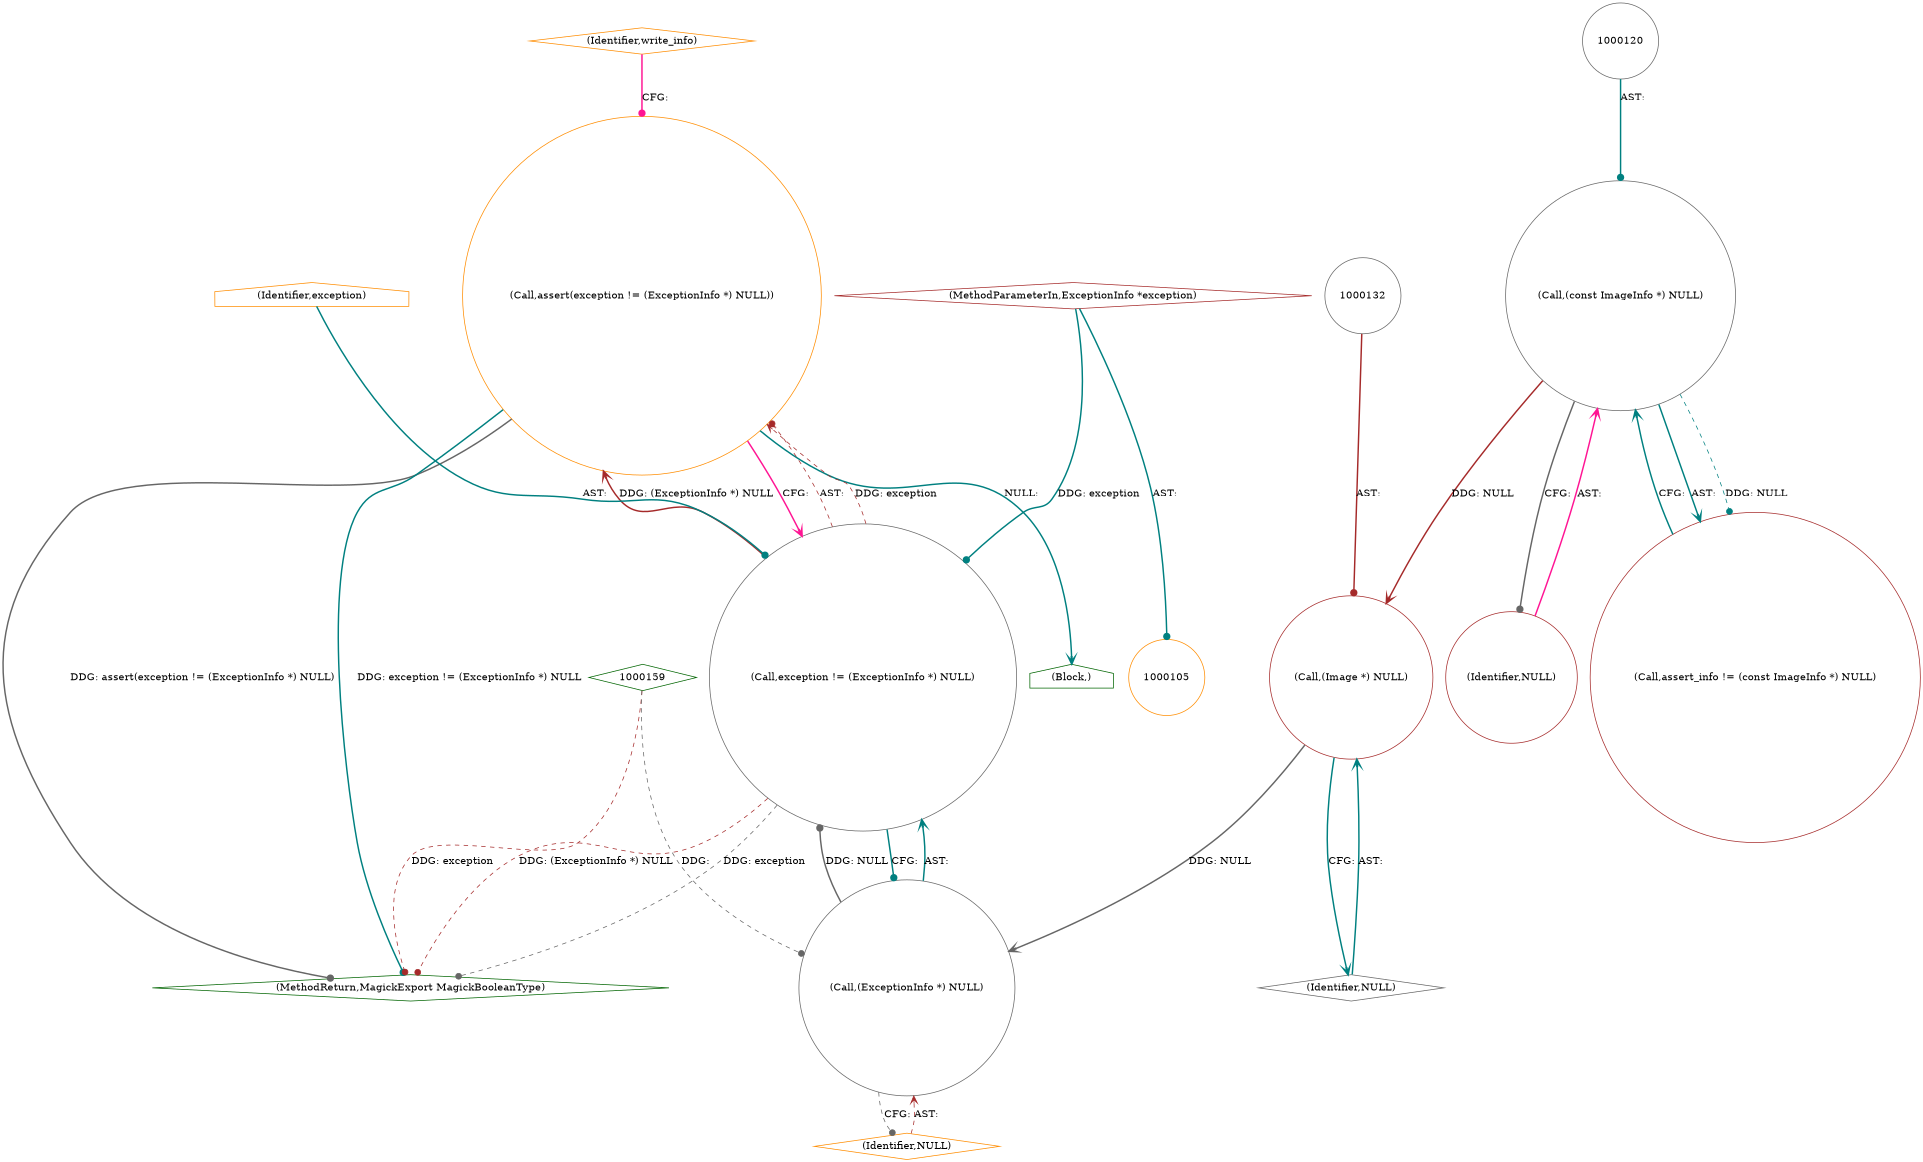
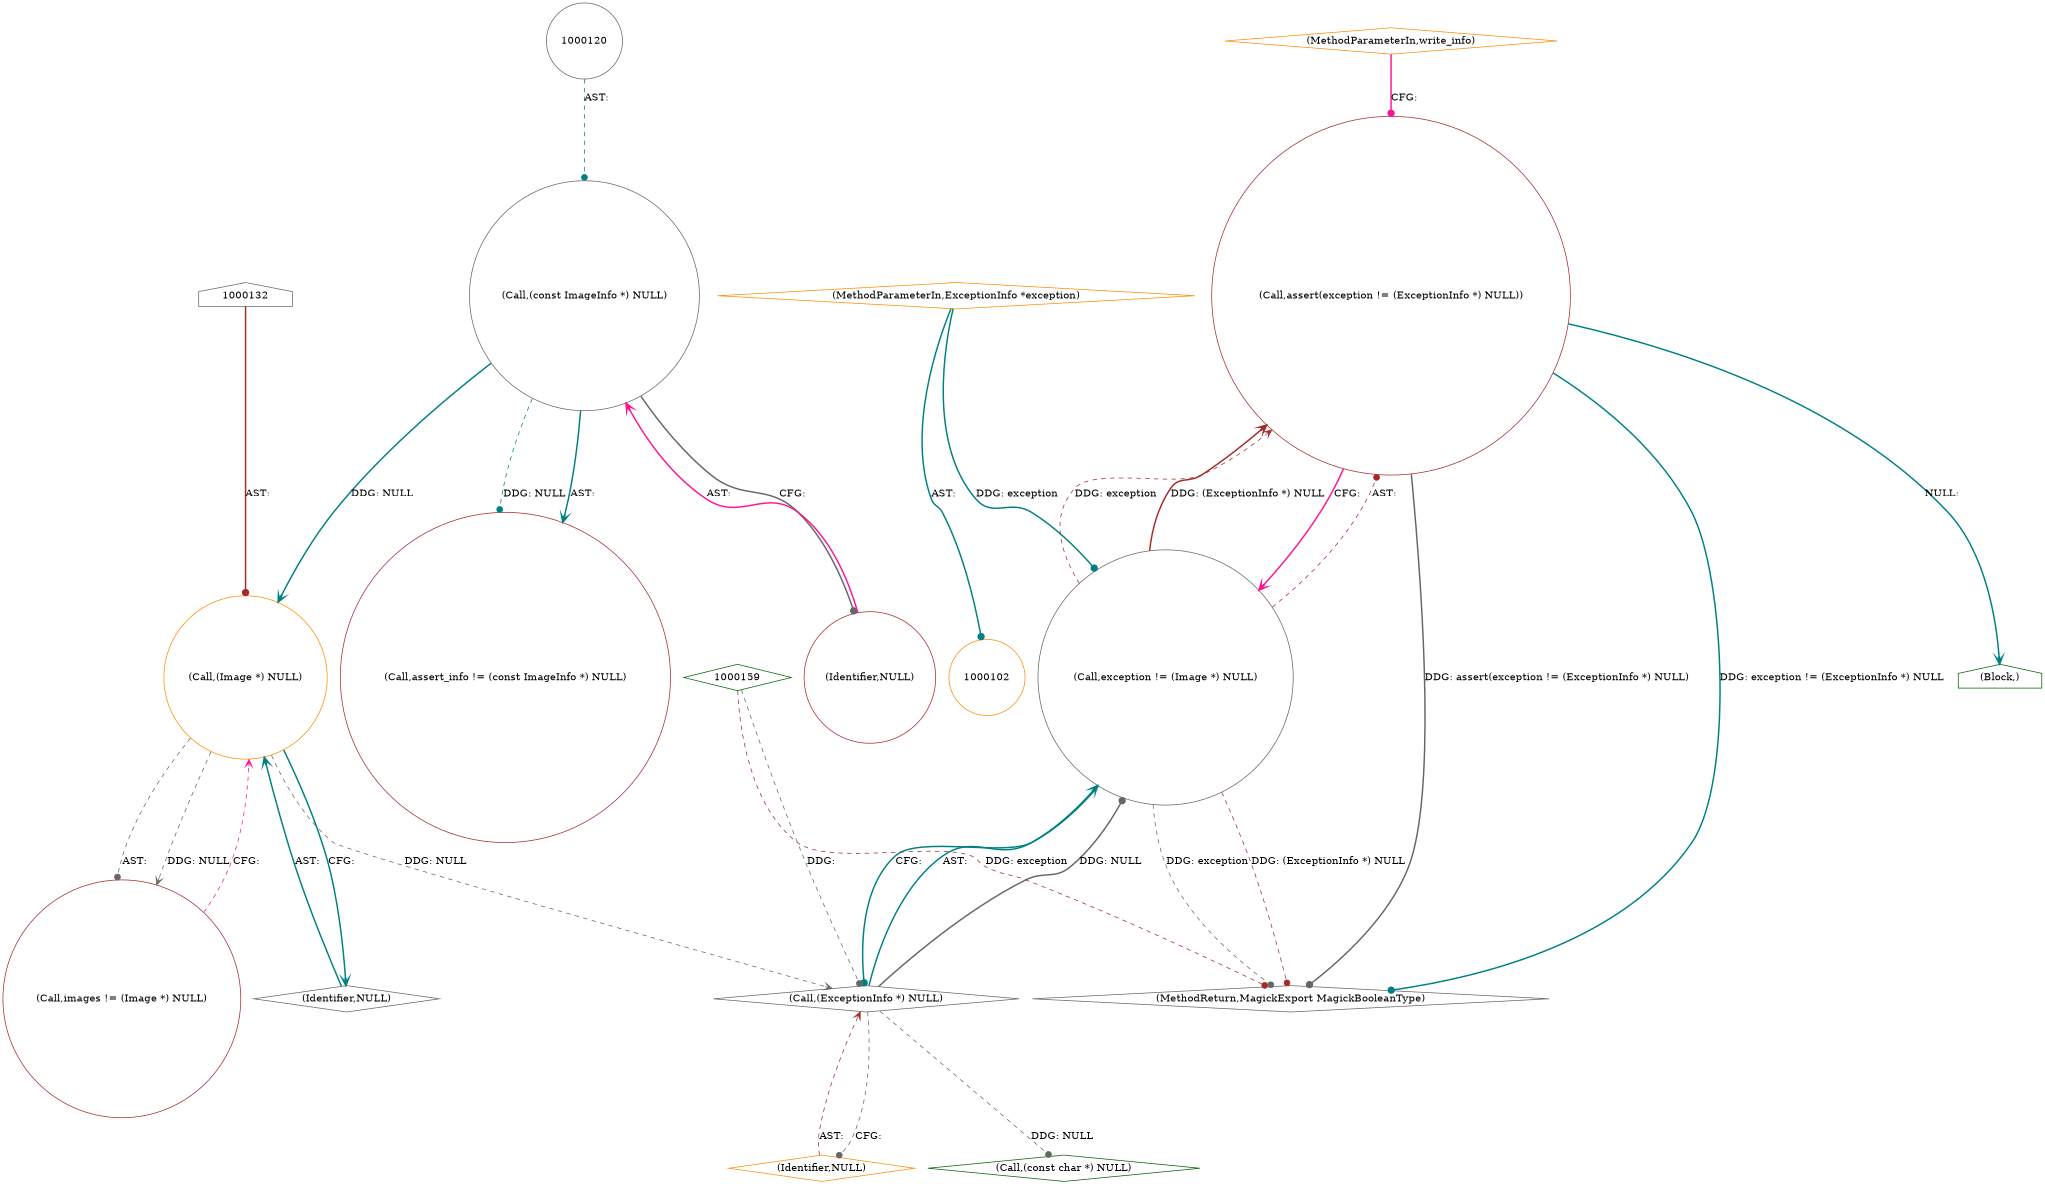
node "(Identifier,write_info)": label "(Identifier,write_info)" -> "(MethodParameterIn,write_info)"
edge "1000120" -> "(Call,(const ImageInfo *) NULL)": style bold -> dashed
node "(Identifier,exception)": removed
node "(Call,assert(exception != (ExceptionInfo *) NULL))": color darkorange -> brown
node "(MethodParameterIn,ExceptionInfo *exception)": color brown -> darkorange
node "1000132": shape circle -> house
edge "(Call,assert_info != (const ImageInfo *) NULL)" -> "(Call,(const ImageInfo *) NULL)": removed, label "CFG:"
edge "(Call,(const ImageInfo *) NULL)" -> "(Call,(Image *) NULL)": color brown -> teal
node "(Call,exception != (ExceptionInfo *) NULL)": label "(Call,exception != (ExceptionInfo *) NULL)" -> "(Call,exception != (Image *) NULL)"
node "1000105": label "1000105" -> "1000102"
node "(Call,(Image *) NULL)": color brown -> darkorange
edge "(Call,(Image *) NULL)" -> "(Call,(ExceptionInfo *) NULL)": style bold -> dashed
node "(MethodReturn,MagickExport MagickBooleanType)": color darkgreen -> gray40
node "(Call,(ExceptionInfo *) NULL)": shape circle -> diamond
node "(Call,images != (Image *) NULL)": added
node "(Call,(const char *) NULL)": added
